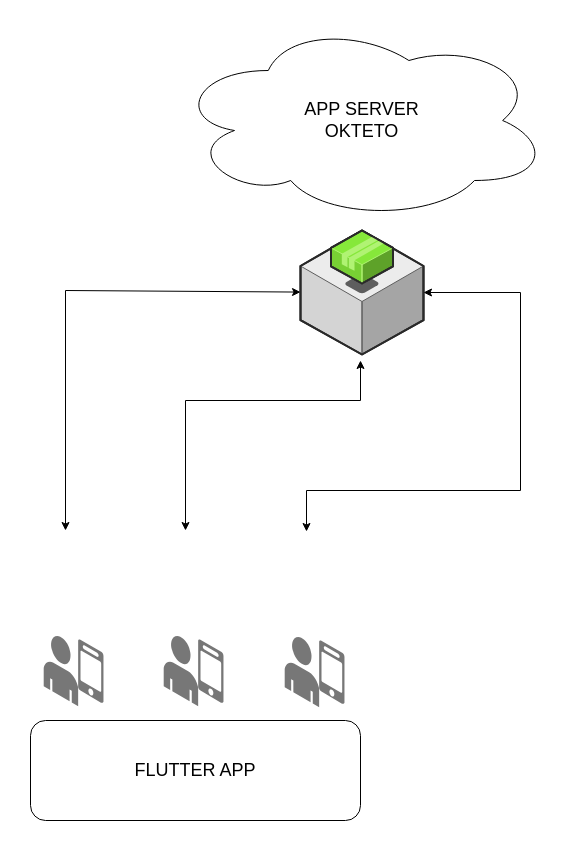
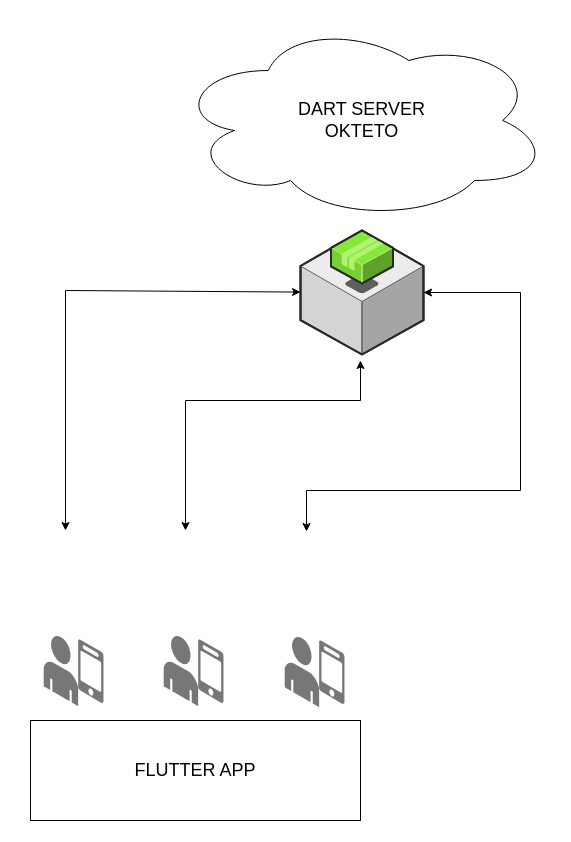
node "APP SERVER OKTETO": label "APP SERVER OKTETO" -> "DART SERVER OKTETO"
node "FLUTTER APP": shape rounded rectangle -> rectangle
